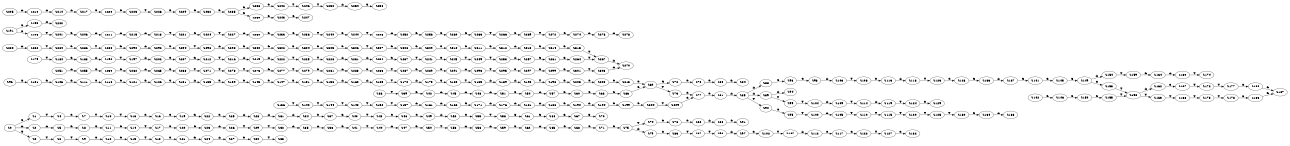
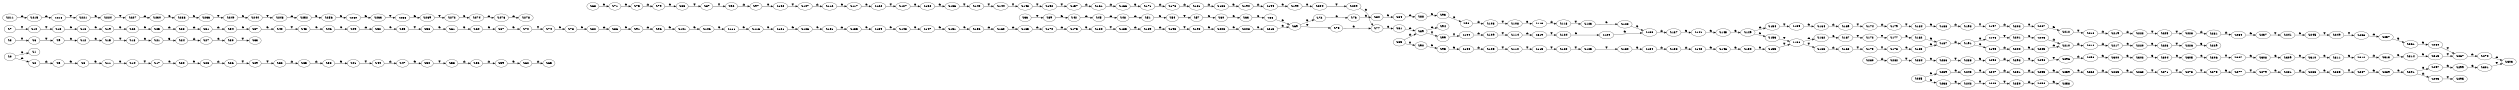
edge "S132" -> "S136": added, label "G"
node "S232": removed
edge "S174" -> "S179": added, label "A"
edge "S91" -> "S96": added, label "A"
edge "S129" -> "S133": added, label "G"
edge "S206" -> "S211": now "S206" -> "S210"
edge "S187" -> "S191": added, label "A"
edge "S138" -> "S142": added, label "A"
edge "S200" -> "S205": added, label "G"
edge "S303" -> "S270": reversed
edge "S295" -> "S297": now "S291" -> "S297"
edge "S247" -> "S251": added, label "A"
edge "S165" -> "S170": label "T" -> "A"
edge "S85" -> "S88": now "S84" -> "S88"
edge "S54" -> "S57": label "A" -> "T"
edge "S81" -> "S85": now "S81" -> "S89"
edge "S163" -> "S168": label "T" -> "A"
node "S119": label "S119" -> "S619"
edge "S95" -> "S100": label "T" -> "G"
node "S4": removed
edge "S75" -> "S74": now "S70" -> "S74"
edge "S65" -> "S68": removed, label "C"
edge "S0" -> "S3": removed, label "G"
